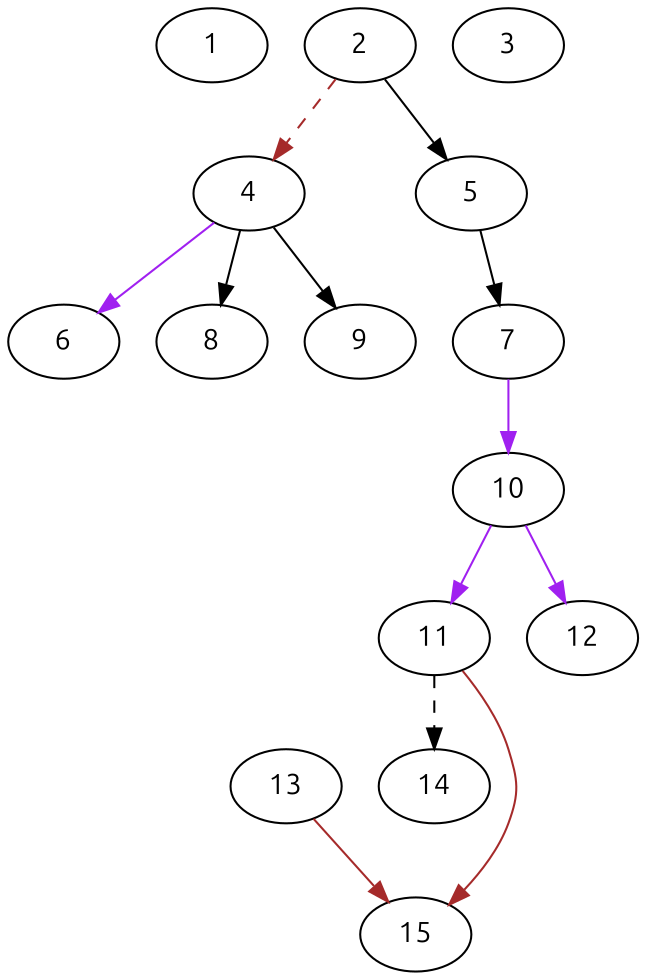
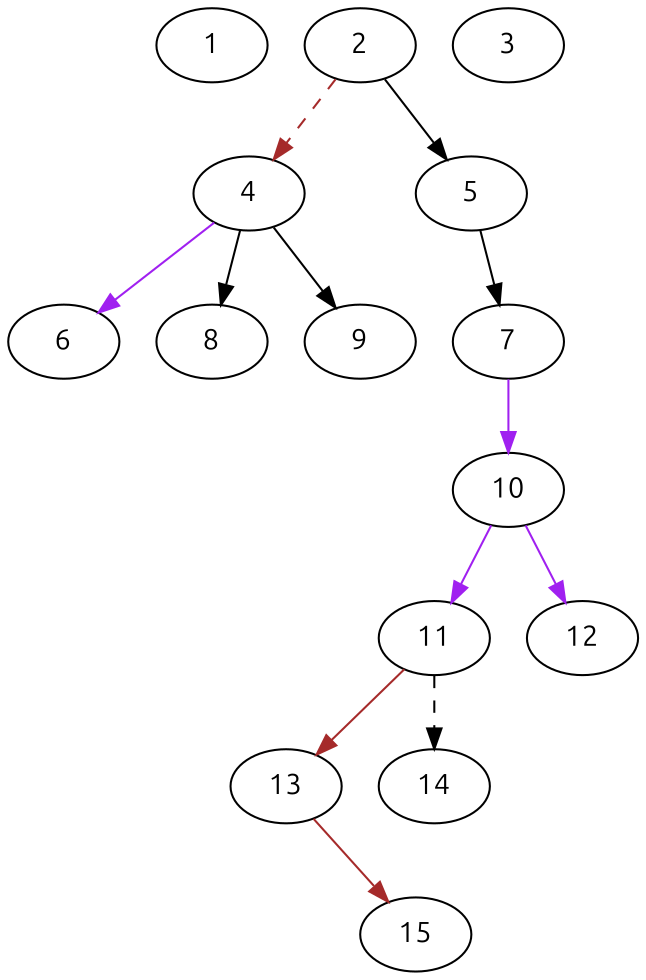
edge "11" -> "15": now "11" -> "13"
